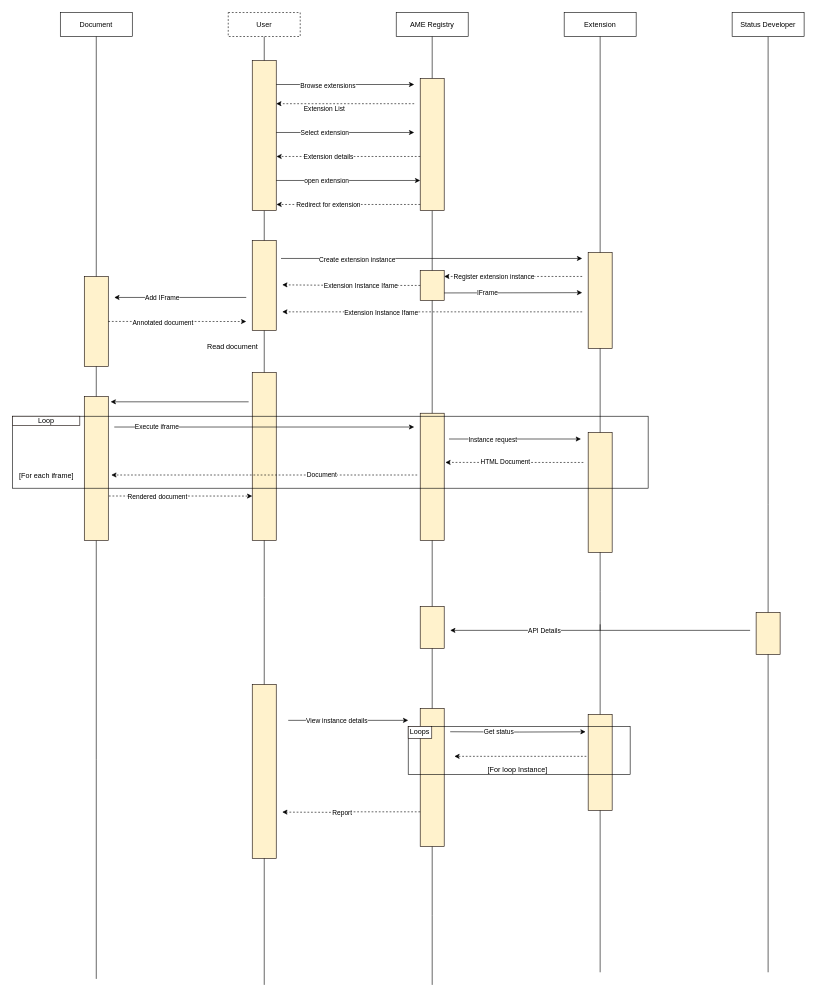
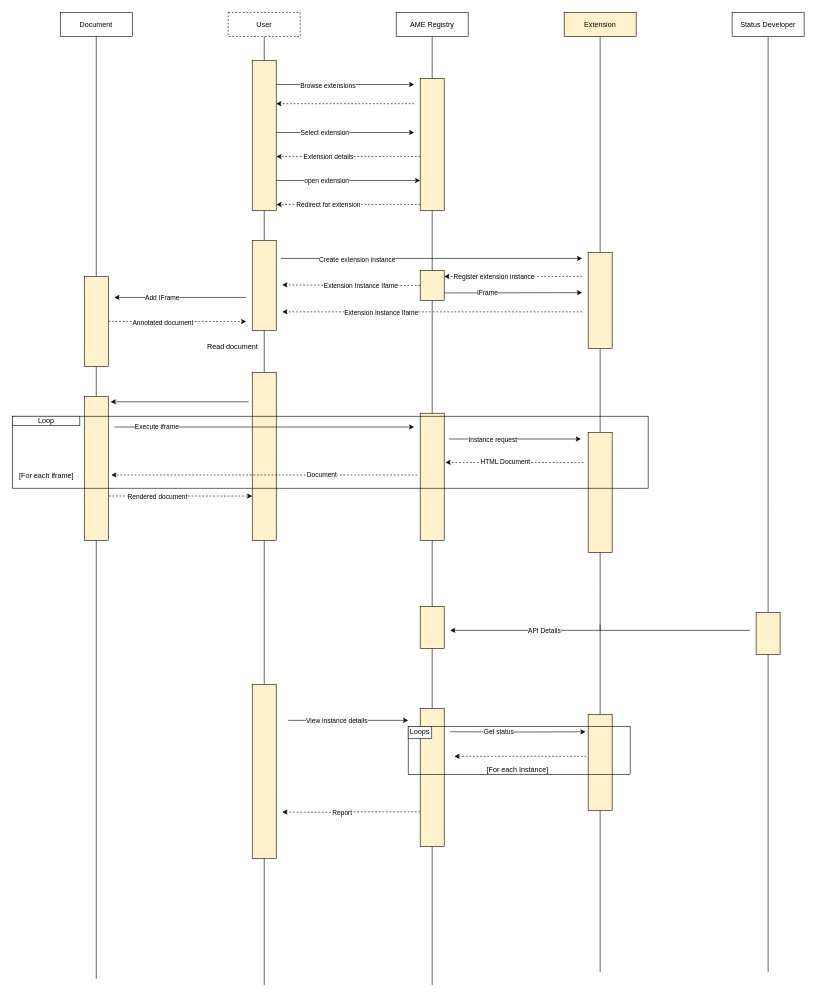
node "Extension": fillcolor #ffffff -> #fff2cc
node "Extension List": removed
node "[For loop Instance]": label "[For loop Instance]" -> "[For each Instance]"
